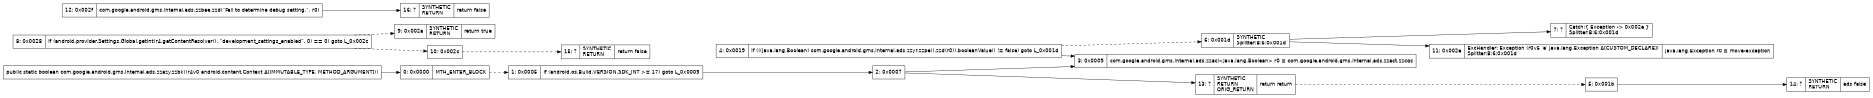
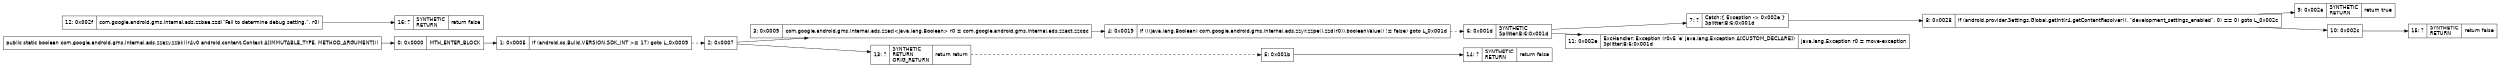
edge "7: ?" -> "8: 0x0028": added
edge "8: 0x0028" -> "9: 0x002a": style dashed -> solid
edge "8: 0x0028" -> "10: 0x002c": style dashed -> solid
edge "10: 0x002c" -> "15: ?": style dashed -> solid
edge "4: 0x0019" -> "3: 0x0009": reversed
edge "0: 0x0000" -> "1: 0x0005": style dashed -> solid
edge "1: 0x0005" -> "2: 0x0007": style solid -> dashed
node "14: ?": text "ads false" -> "return false"
